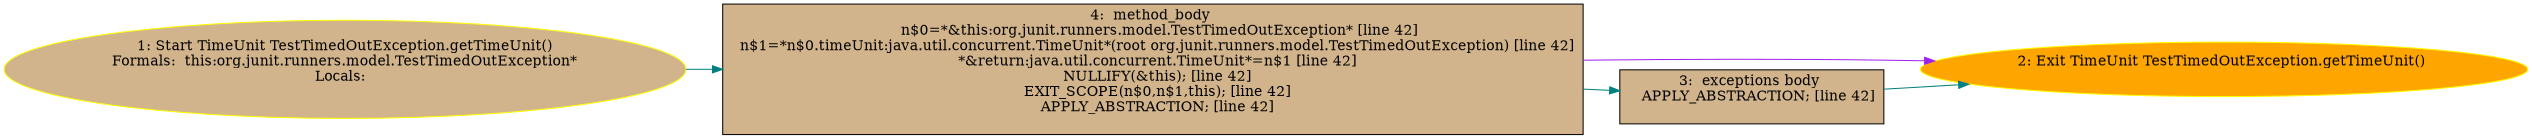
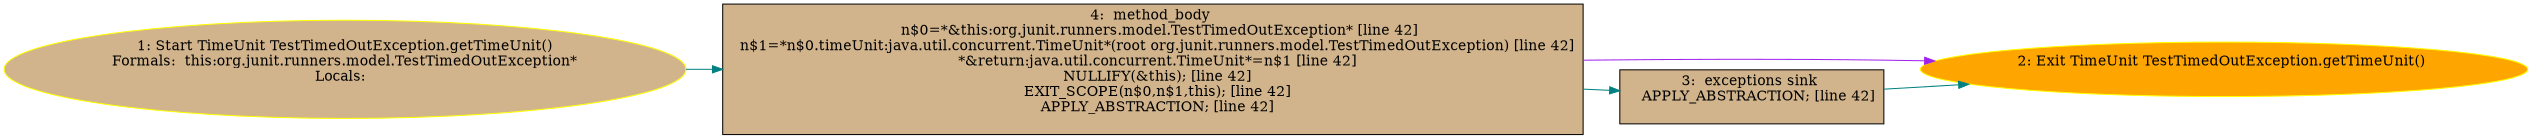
node "3:  exceptions body APPLY_ABSTRACTION; [line 42]": label "3:  exceptions body APPLY_ABSTRACTION; [line 42]" -> "3:  exceptions sink APPLY_ABSTRACTION; [line 42]"
